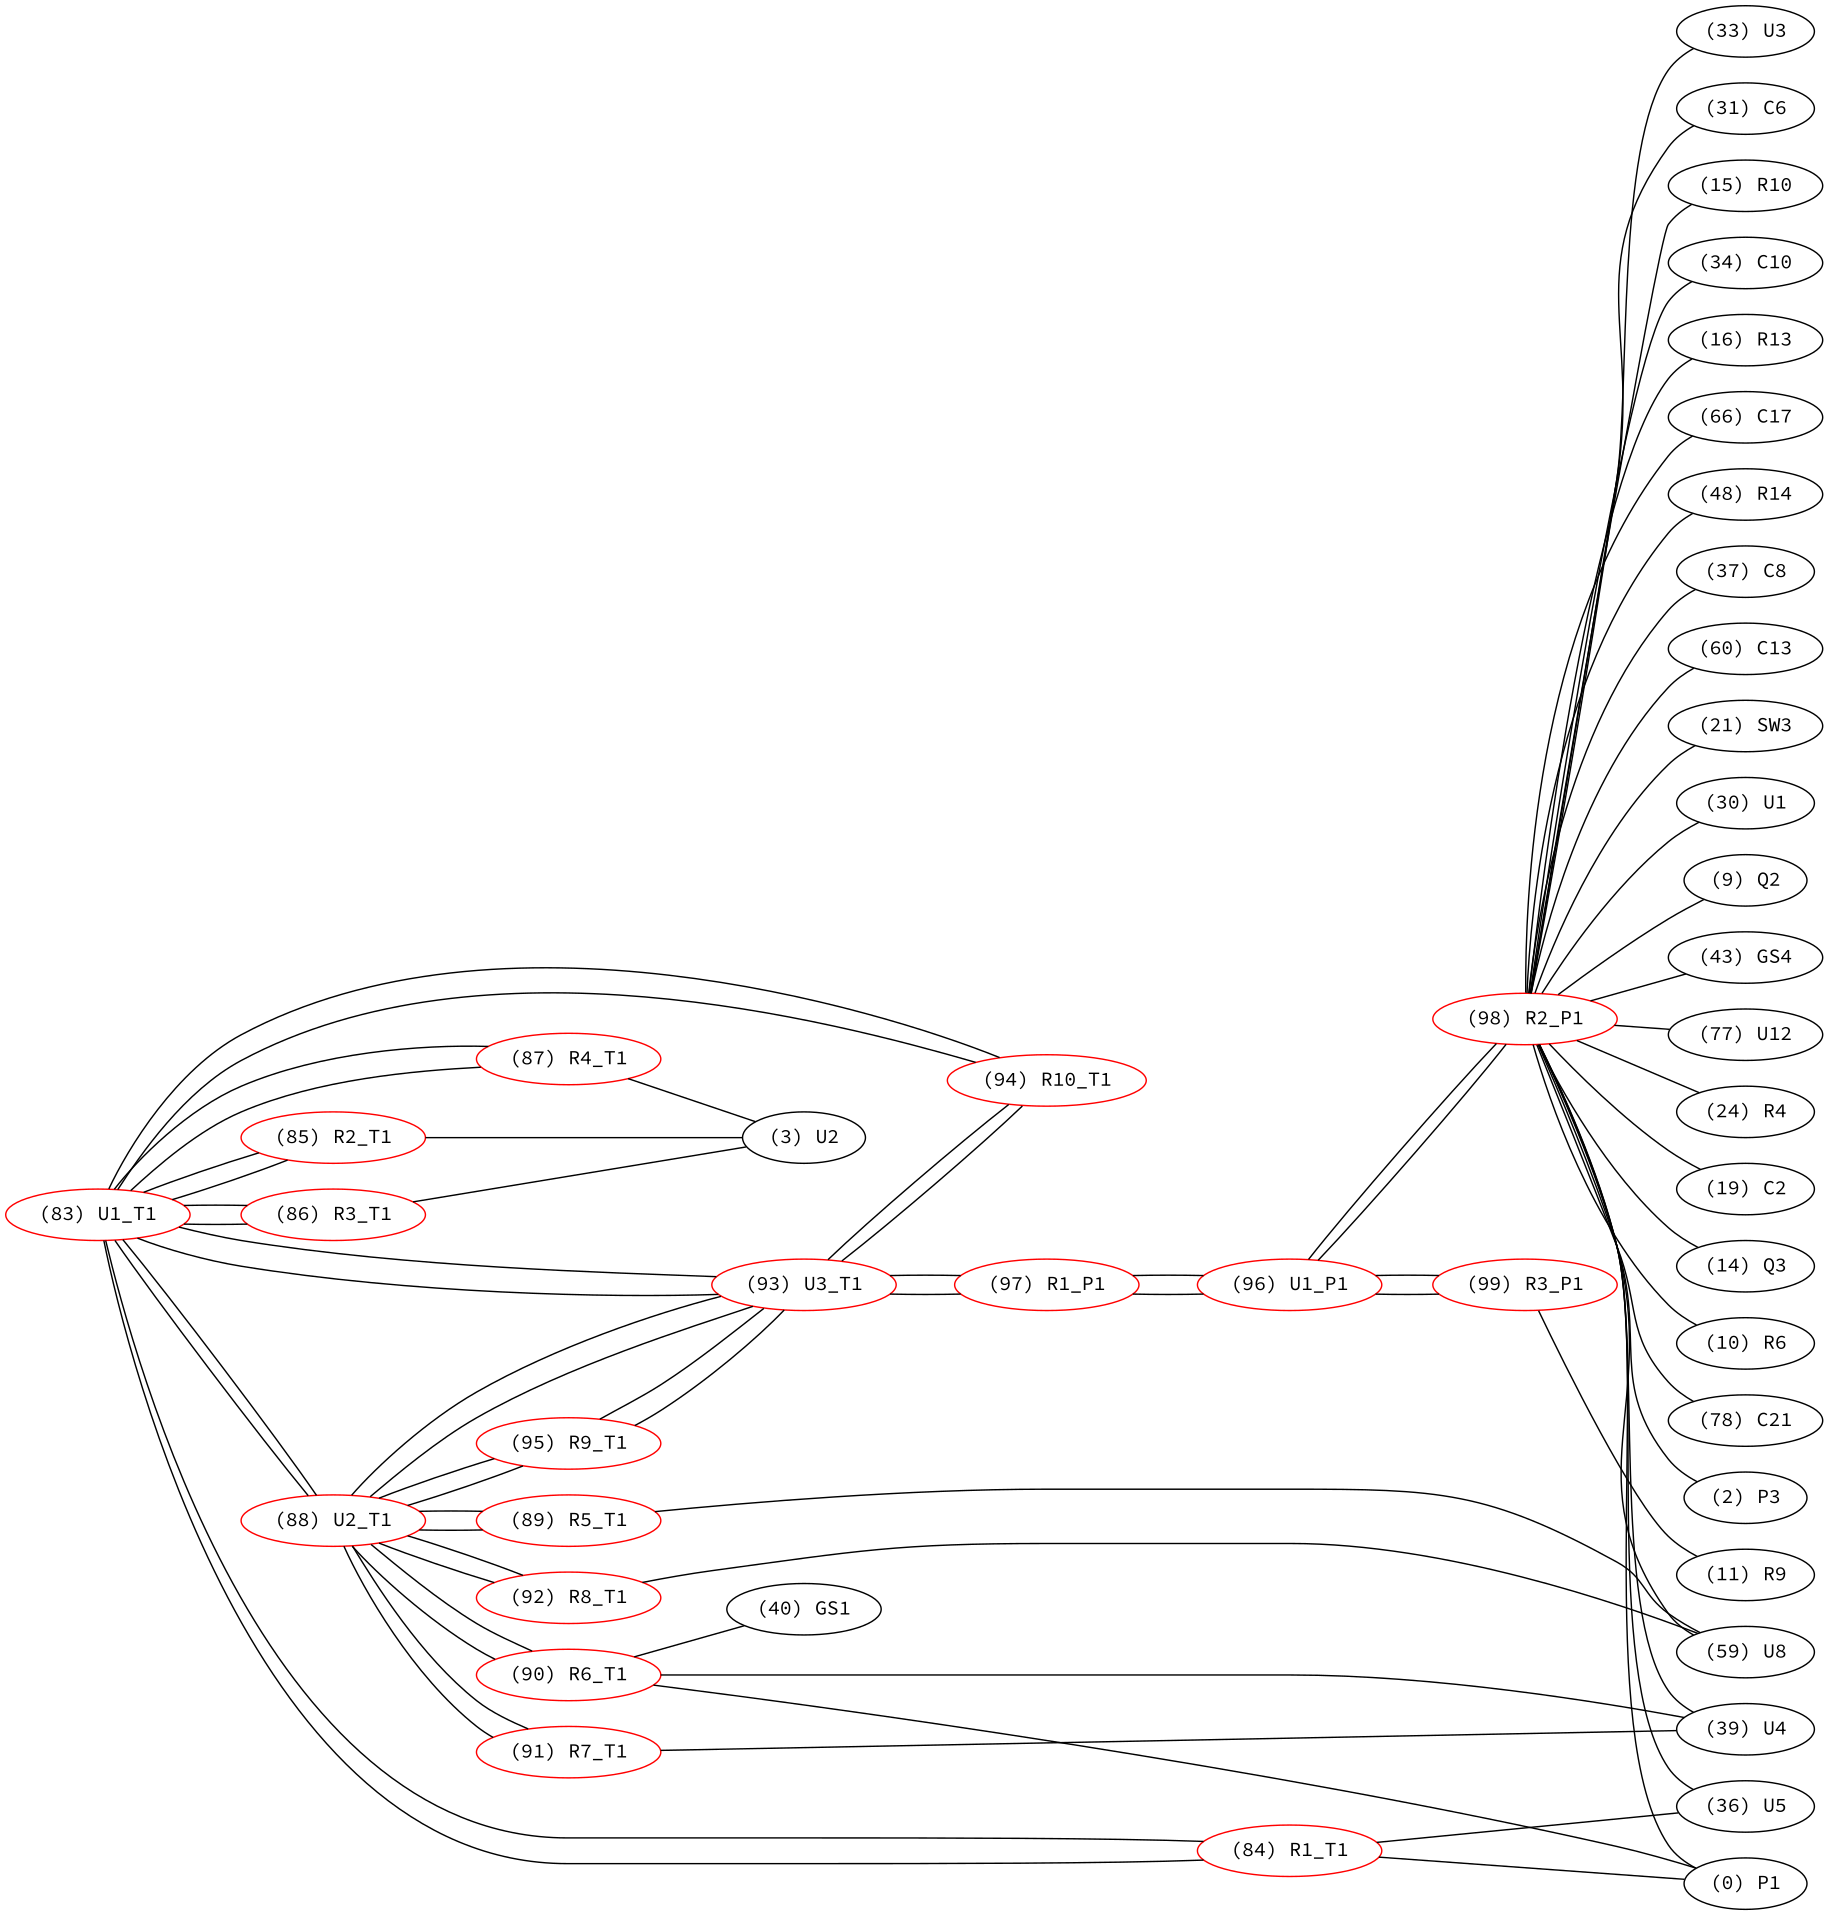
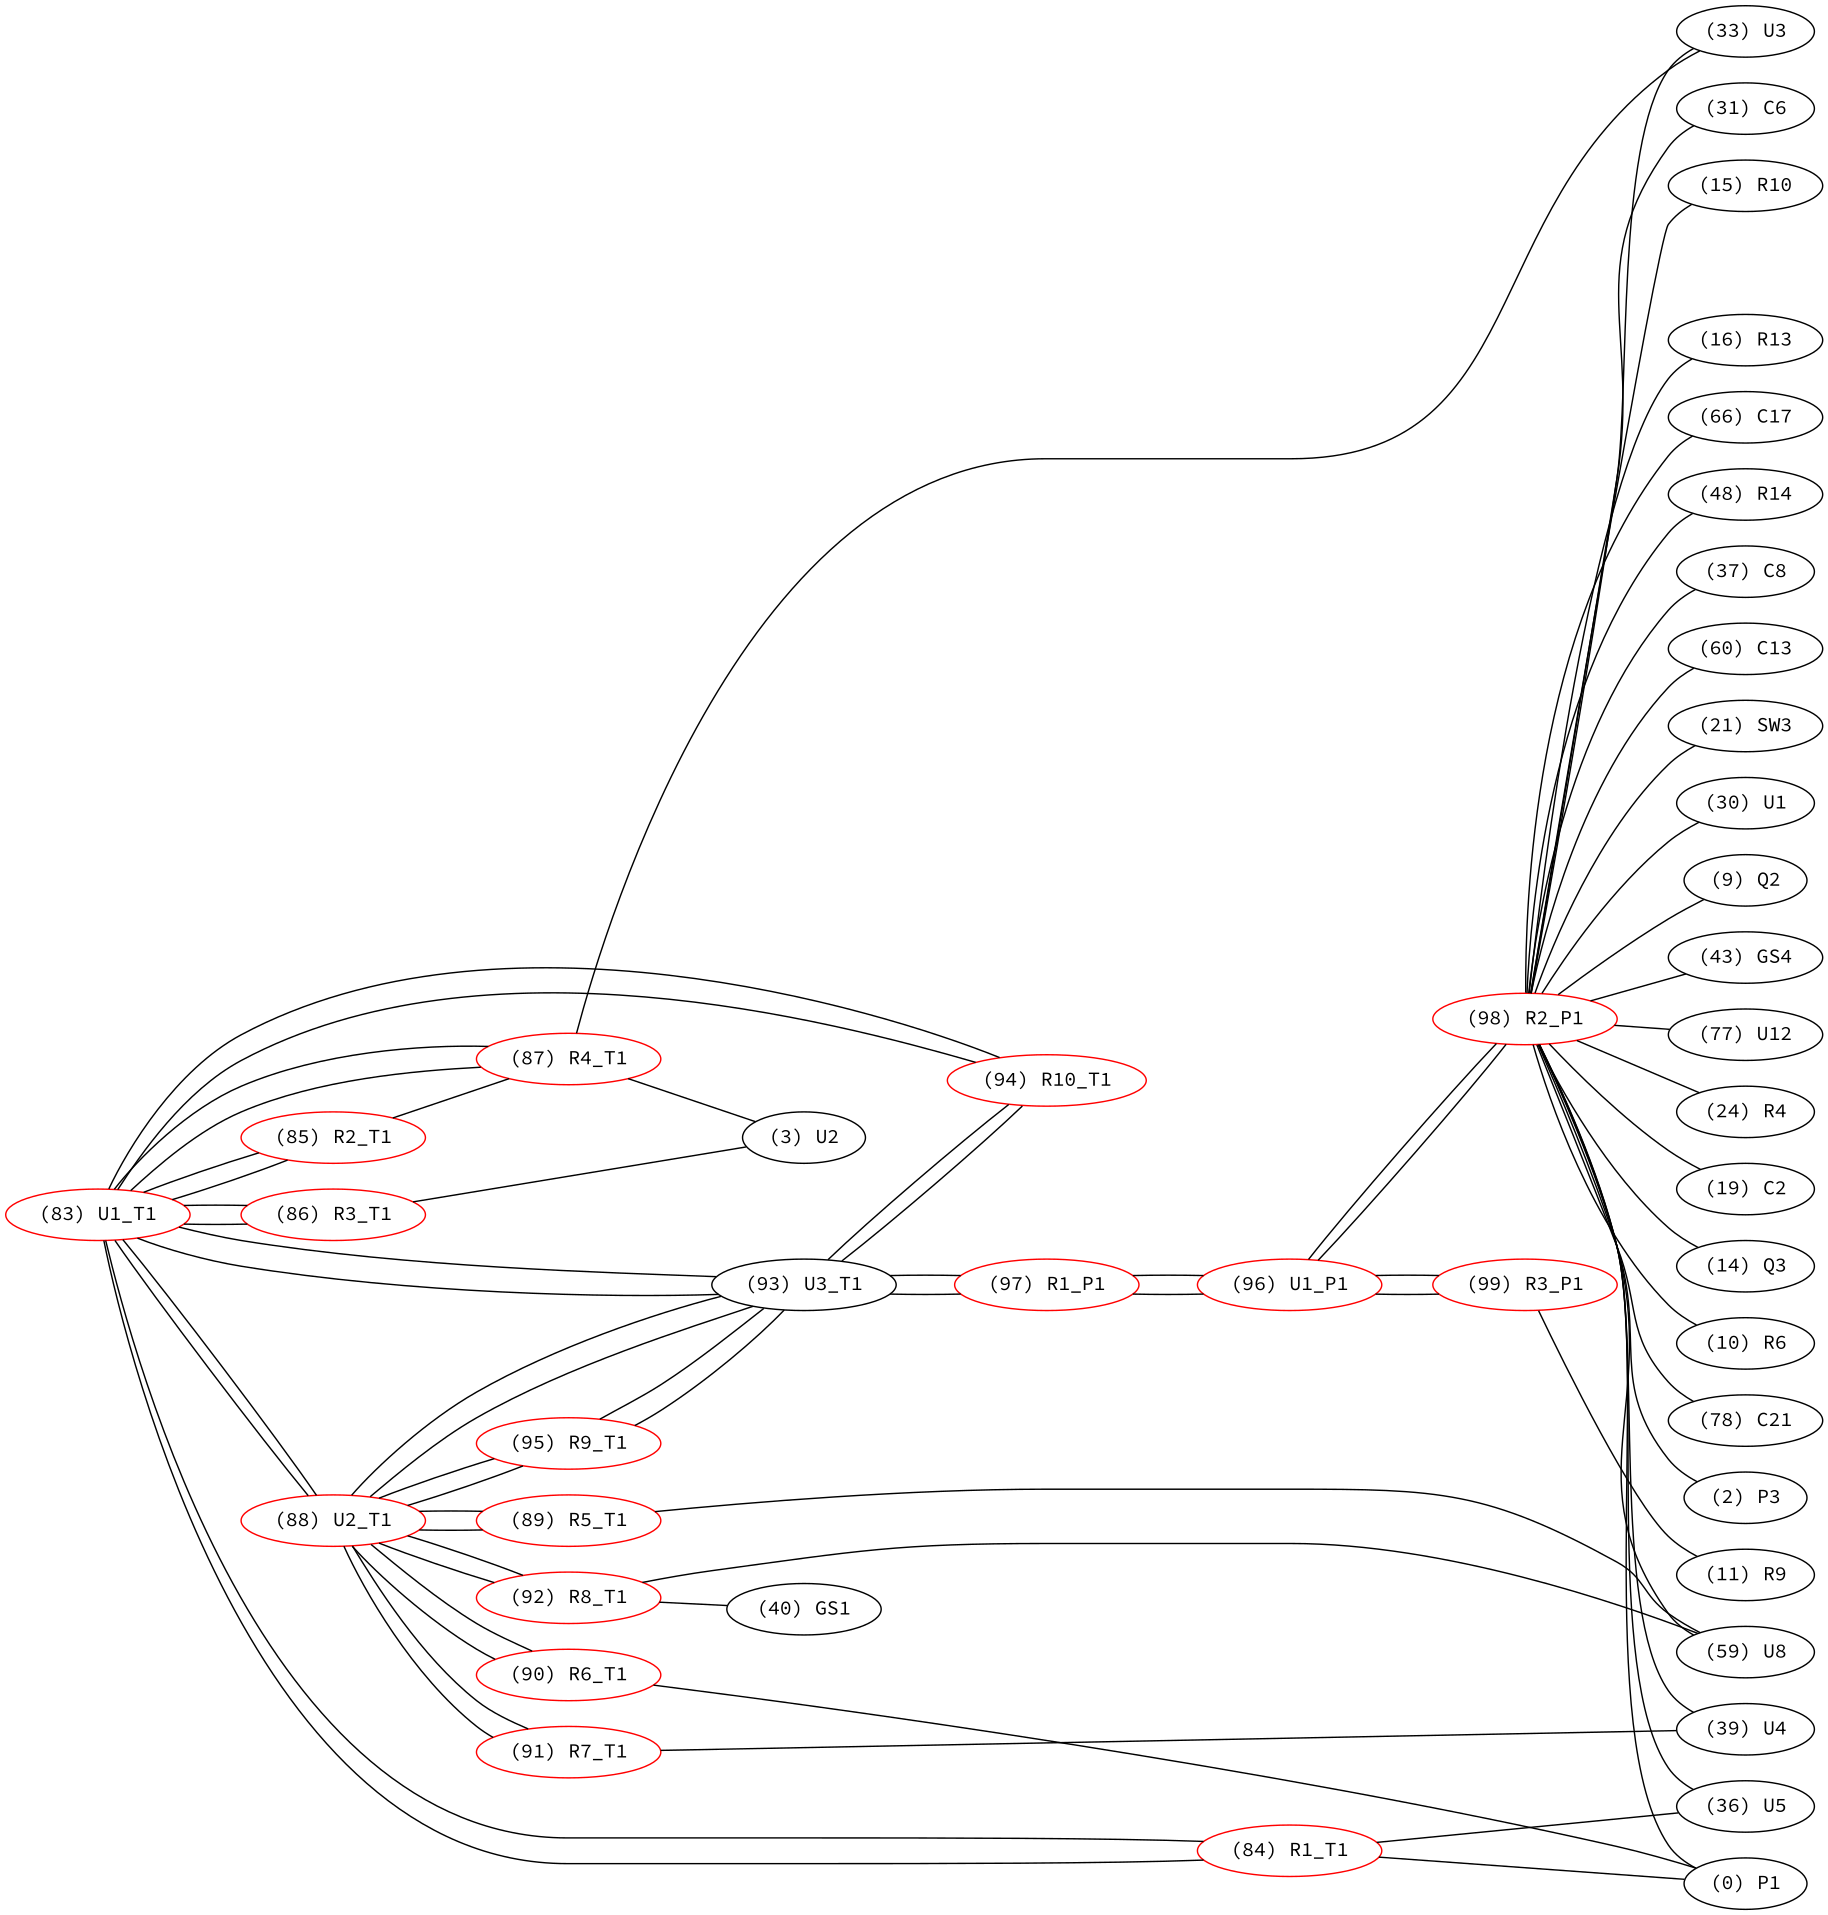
node "(34) C10": removed
edge "(33) U3" -- "(87) R4_T1": added
edge "(85) R2_T1" -- "(3) U2": now "(85) R2_T1" -- "(87) R4_T1"
node "(93) U3_T1": color red -> black
edge "(40) GS1" -- "(90) R6_T1": now "(40) GS1" -- "(92) R8_T1"
edge "(90) R6_T1" -- "(39) U4": removed
